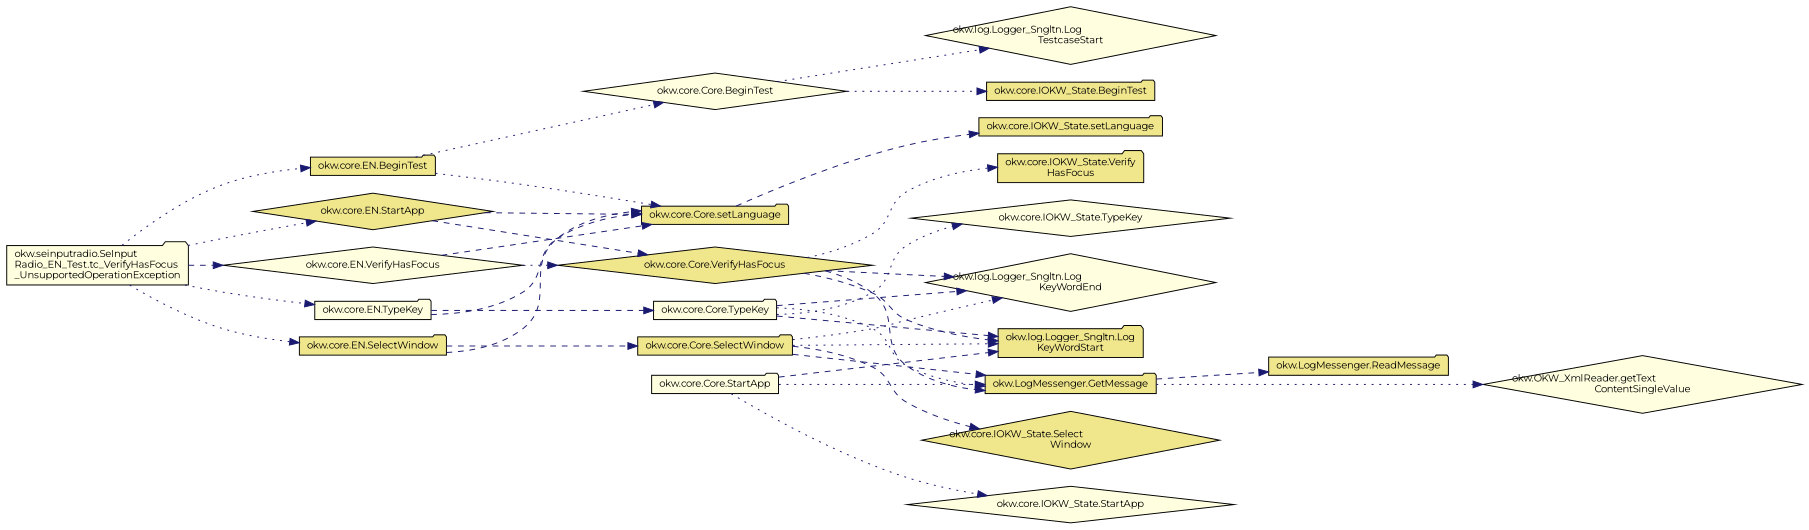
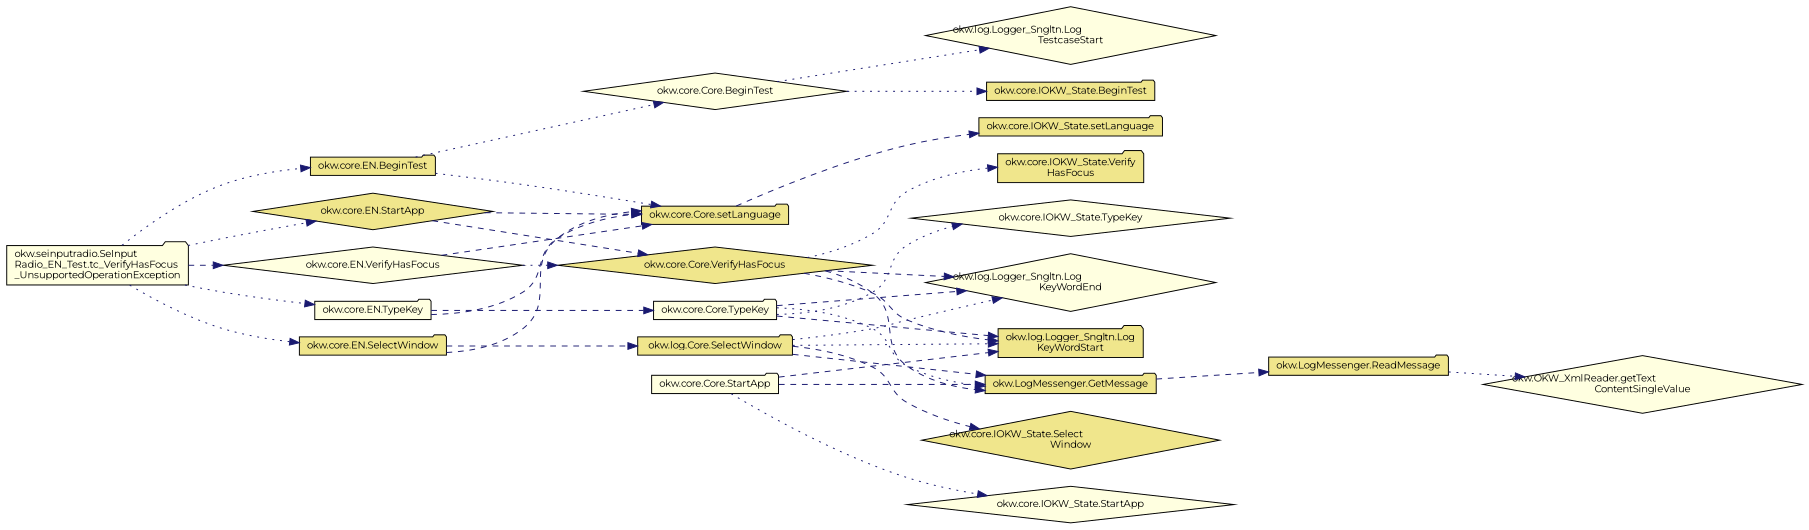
node "okw.core.Core.SelectWindow": label "okw.core.Core.SelectWindow" -> "okw.log.Core.SelectWindow"
edge "okw.core.Core.StartApp" -> "okw.LogMessenger.GetMessage": style dotted -> dashed
edge "okw.LogMessenger.GetMessage" -> "okw.OKW_XmlReader.getText ContentSingleValue": now "okw.LogMessenger.ReadMessage" -> "okw.OKW_XmlReader.getText ContentSingleValue"
